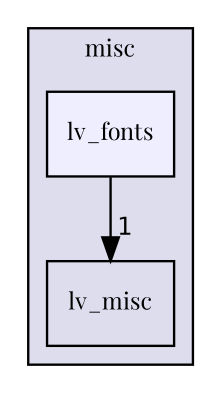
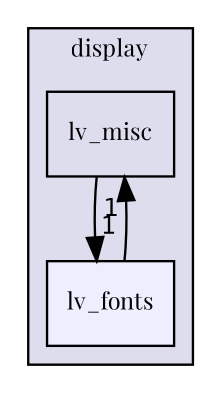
cluster "misc": label "misc" -> "display"
edge "lv_misc" -> "lv_fonts": added
